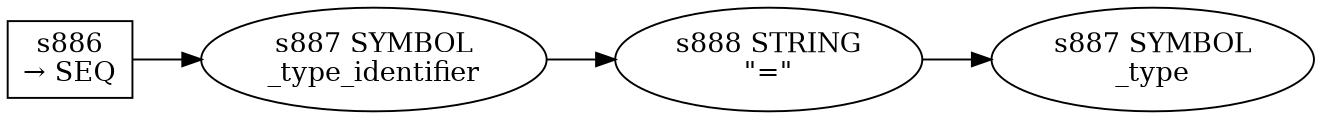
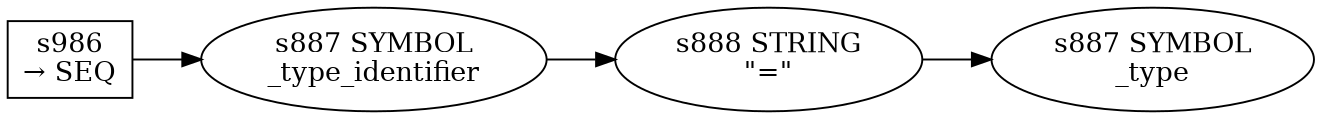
node "s886 → SEQ": label "s886 → SEQ" -> "s986 → SEQ"
